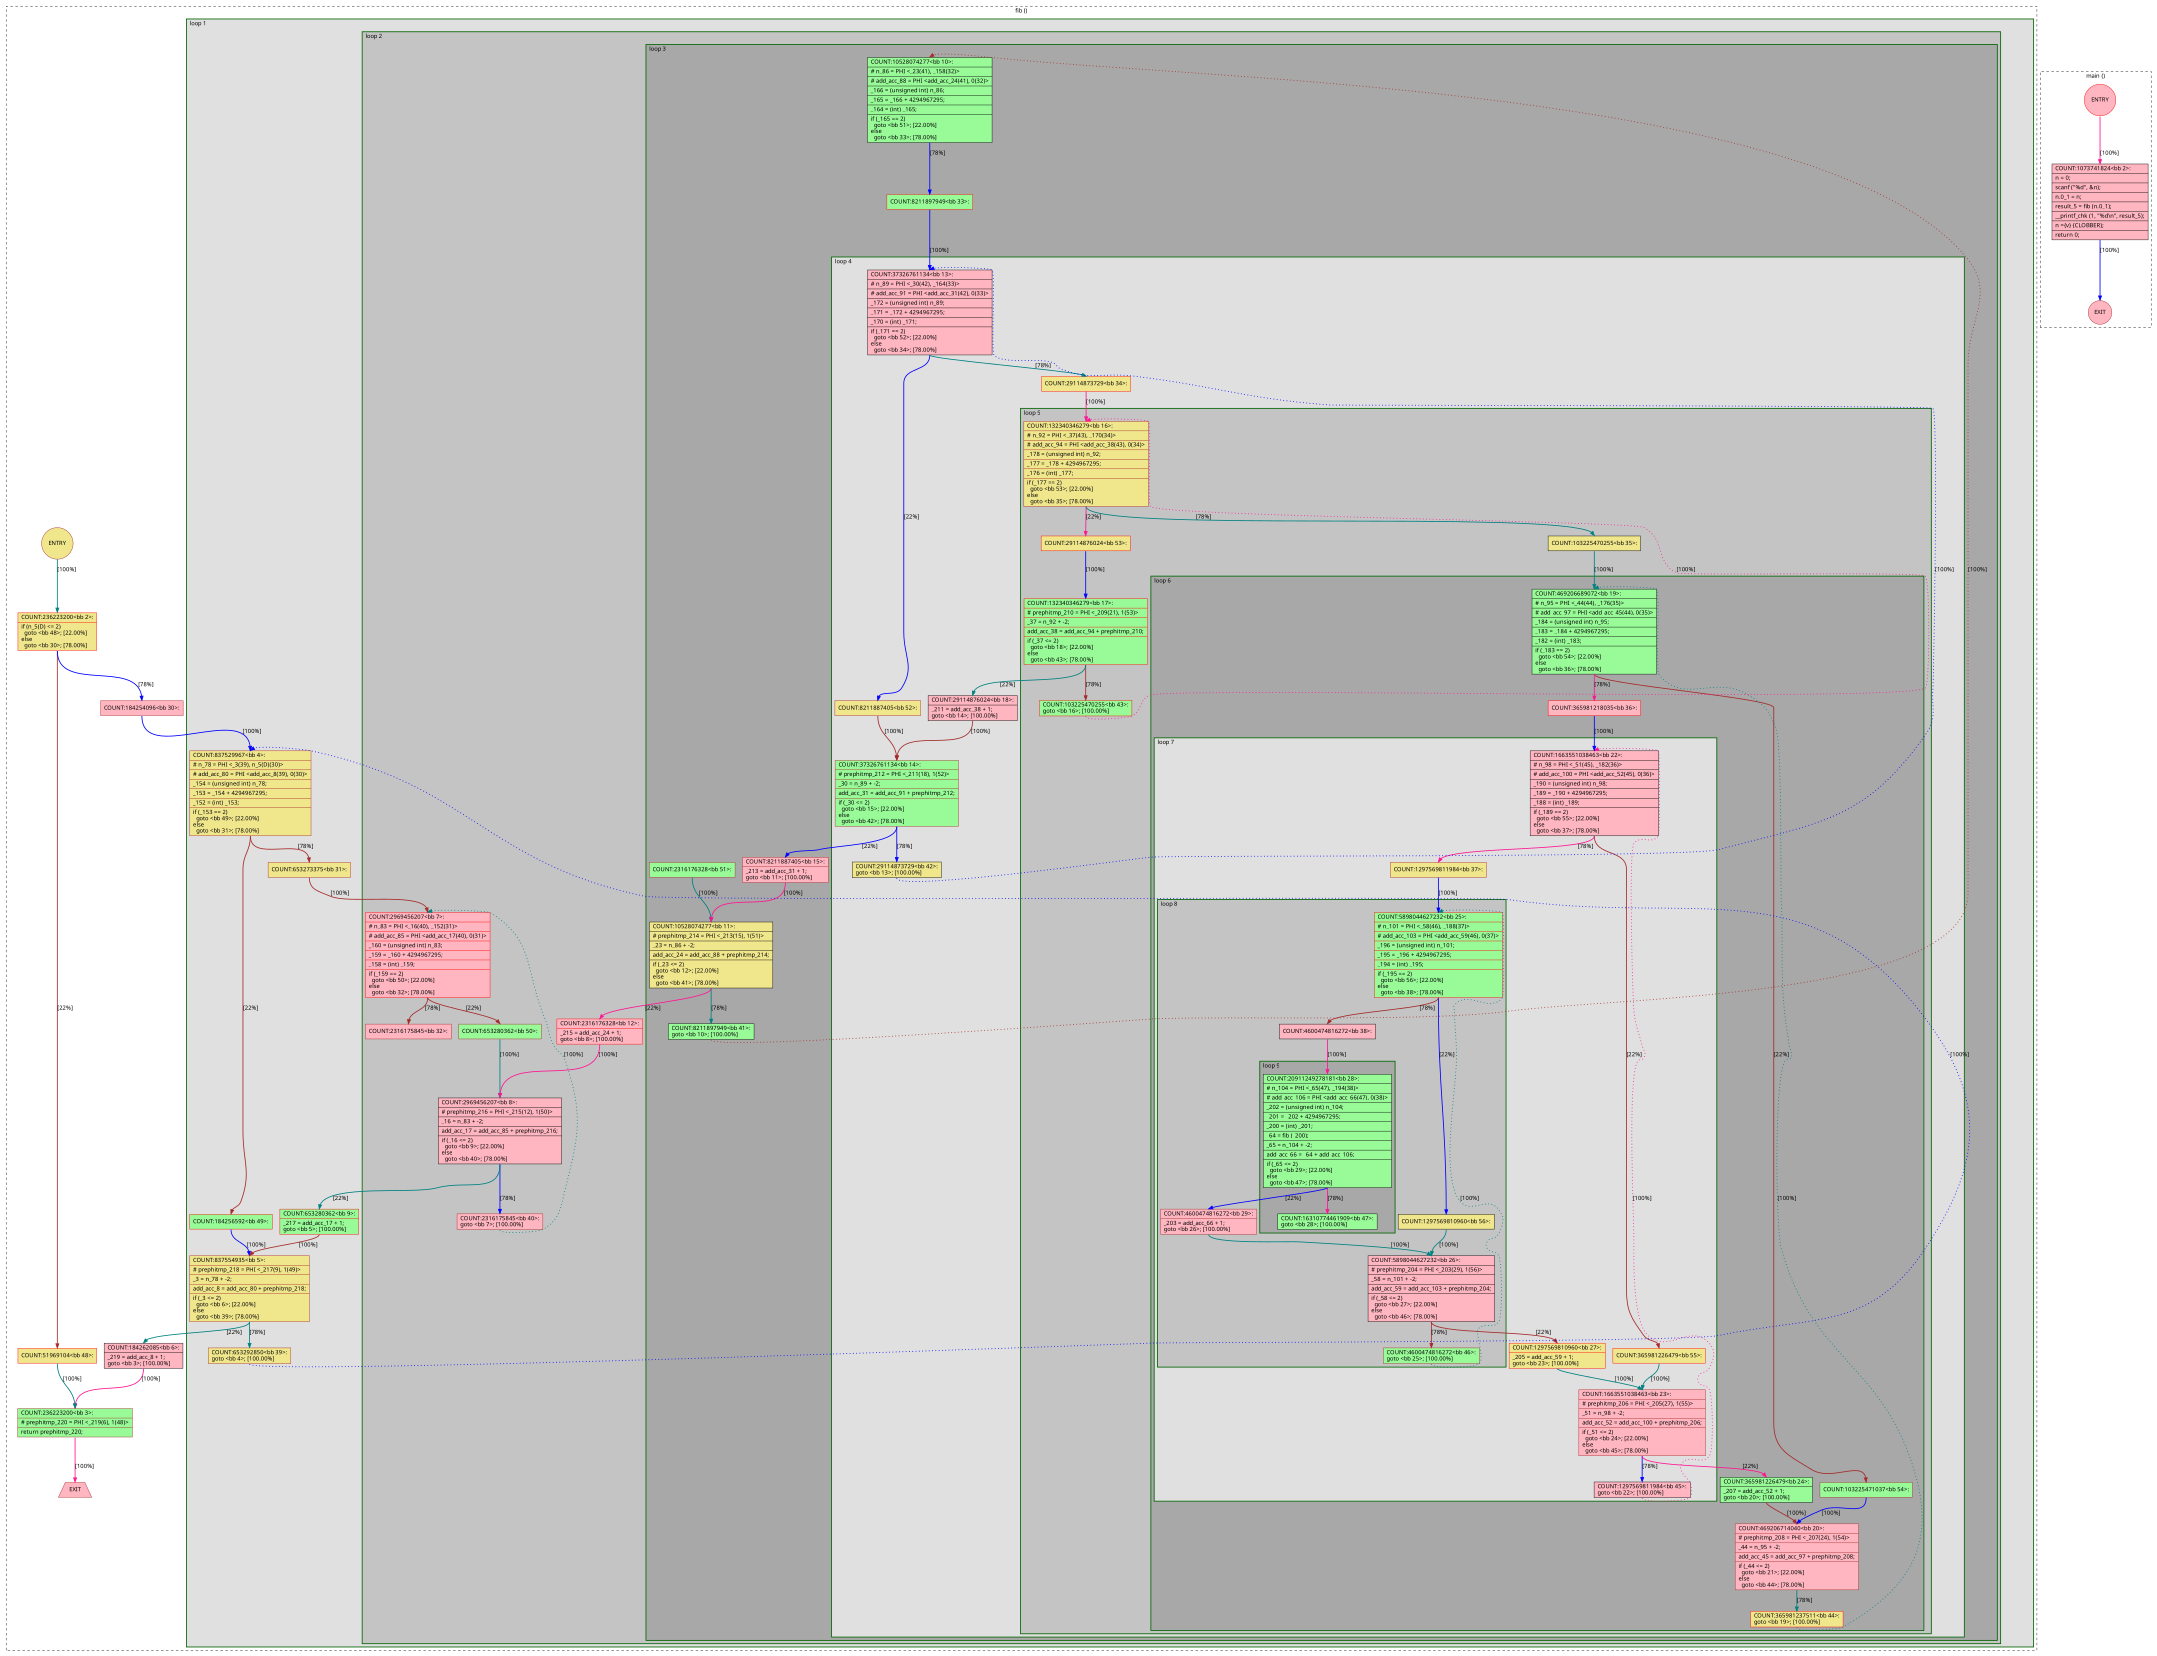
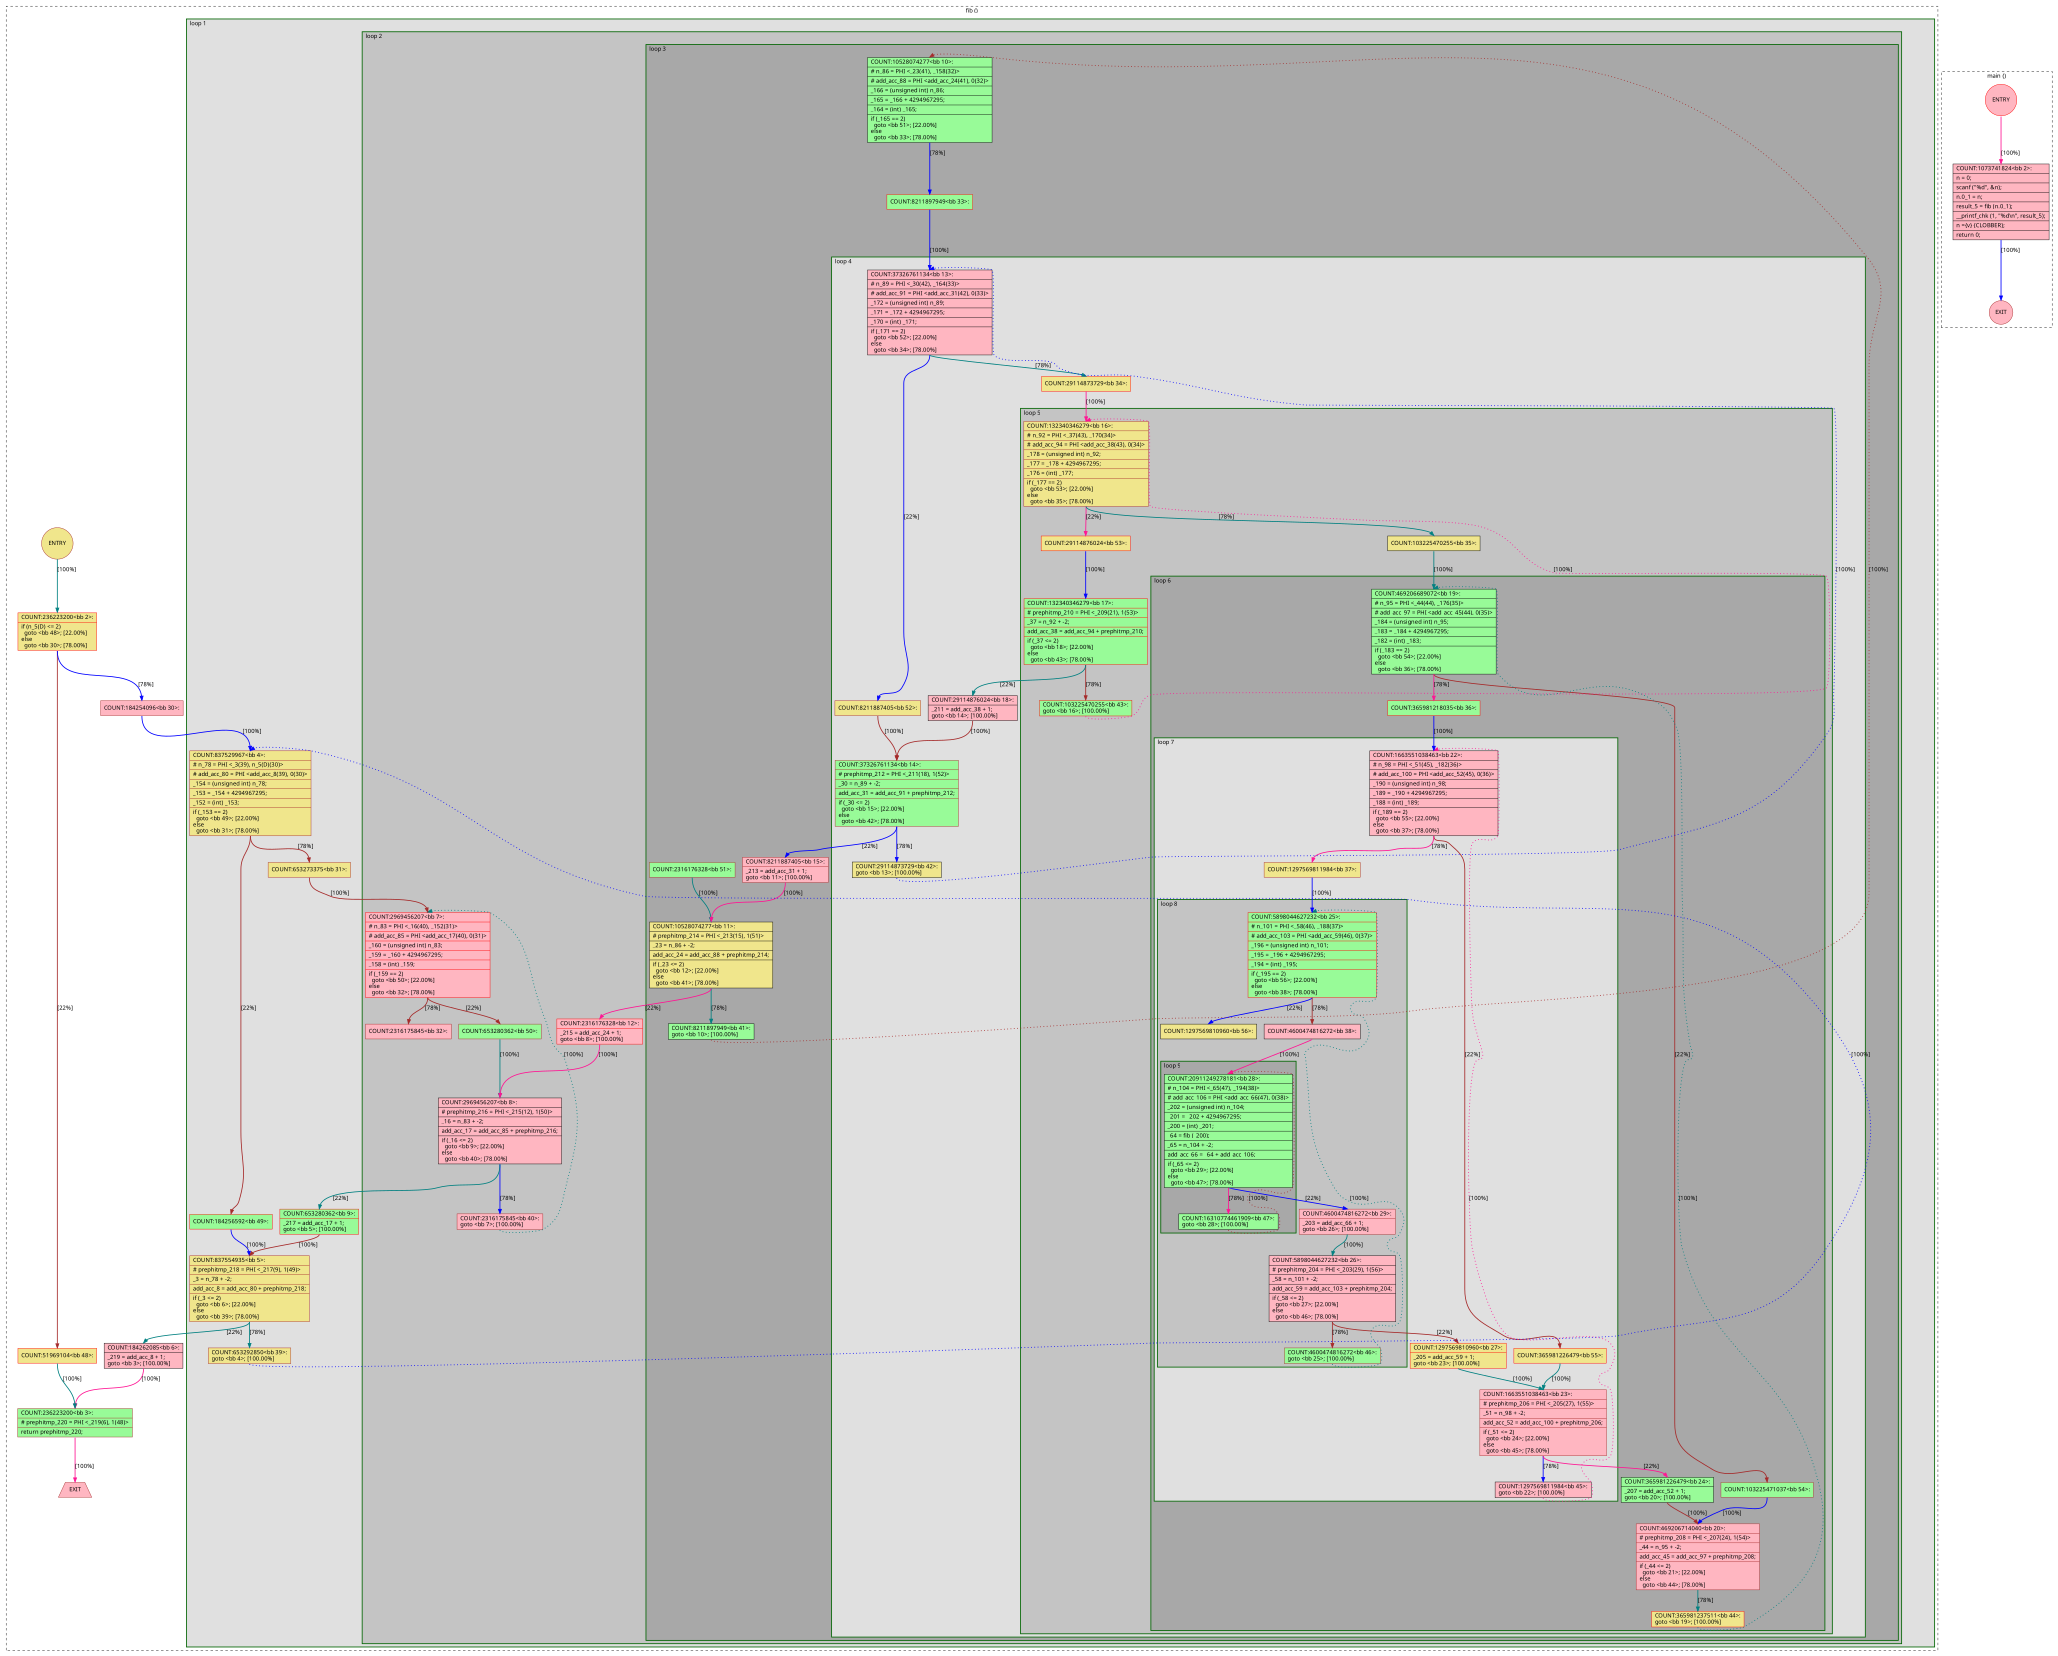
node "COUNT:365981218035<bb 36>:": fillcolor lightpink -> palegreen
edge "COUNT:16310774461909<bb 47>:" -> "COUNT:20911249278181<bb 28>:": added, label "[100%]"
edge "COUNT:1297569810960<bb 56>:" -> "COUNT:5898044627232<bb 26>:": removed, label "[100%]"
